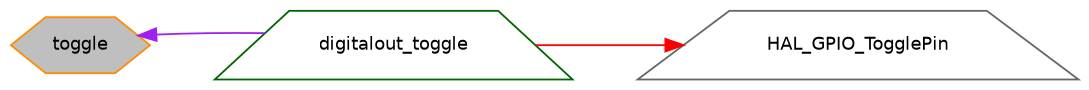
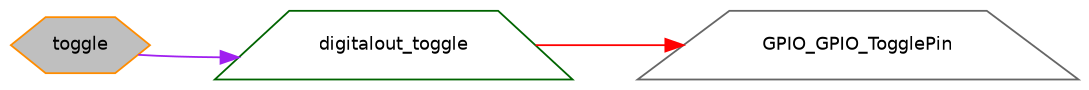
edge "digitalout_toggle" -> "toggle": reversed
node "HAL_GPIO_TogglePin": label "HAL_GPIO_TogglePin" -> "GPIO_GPIO_TogglePin"
